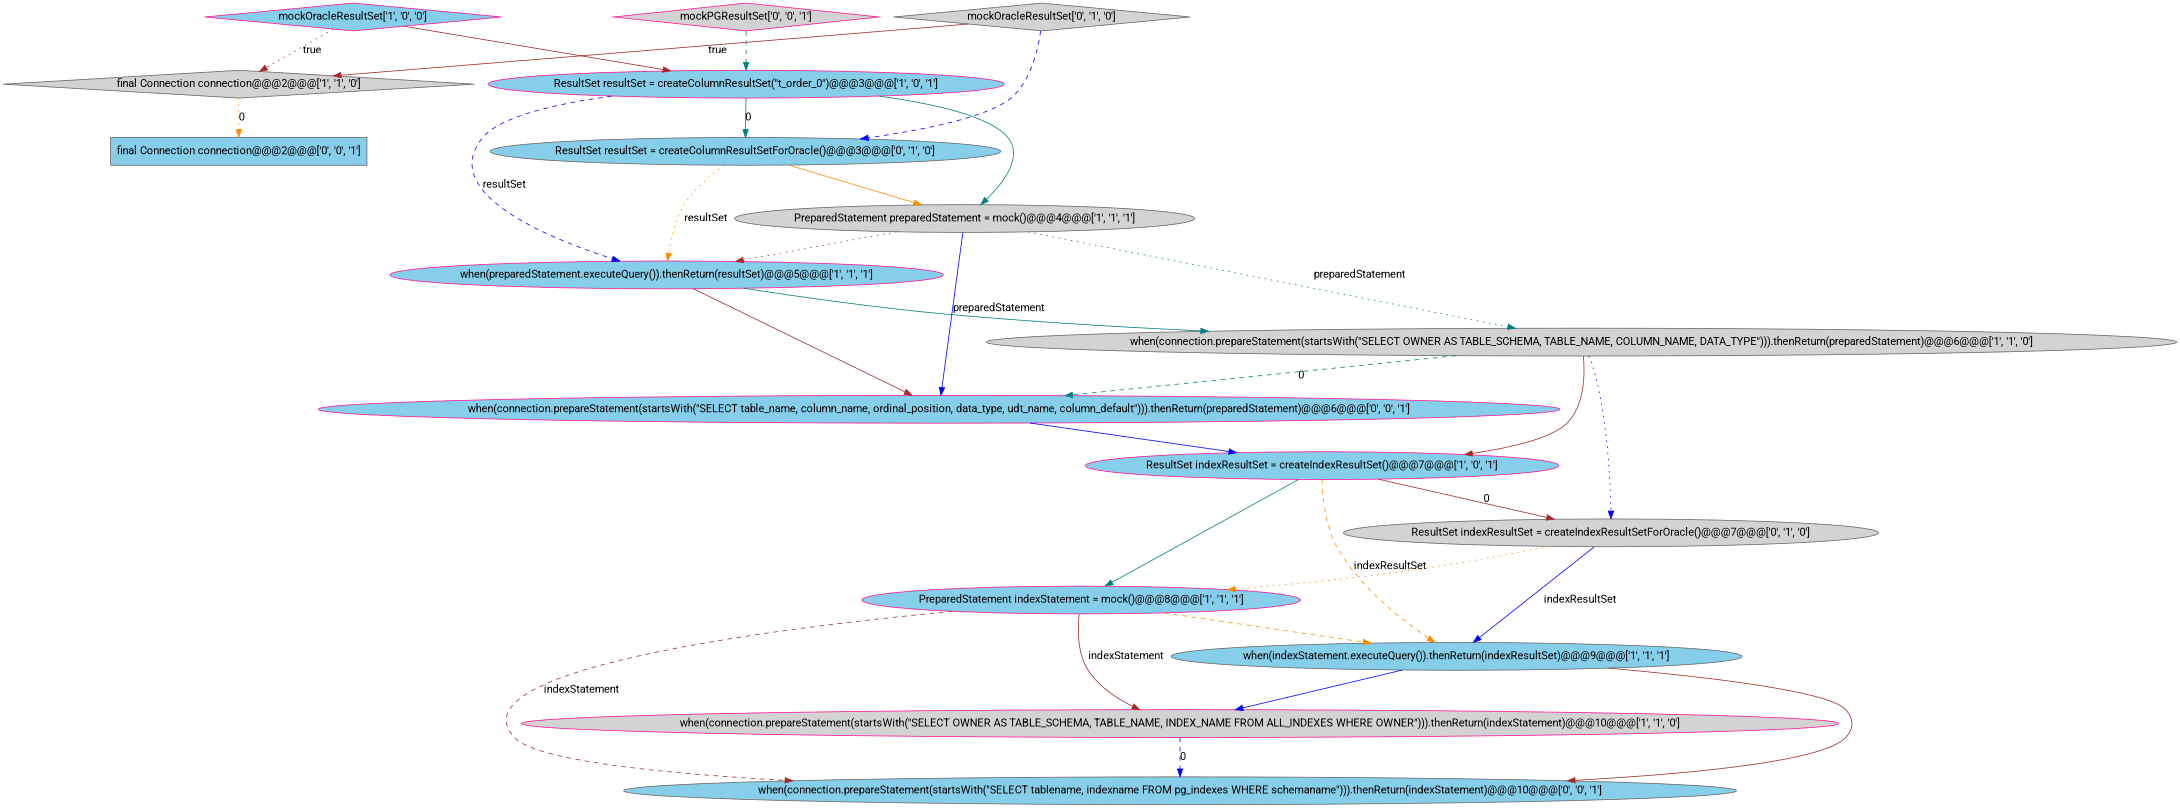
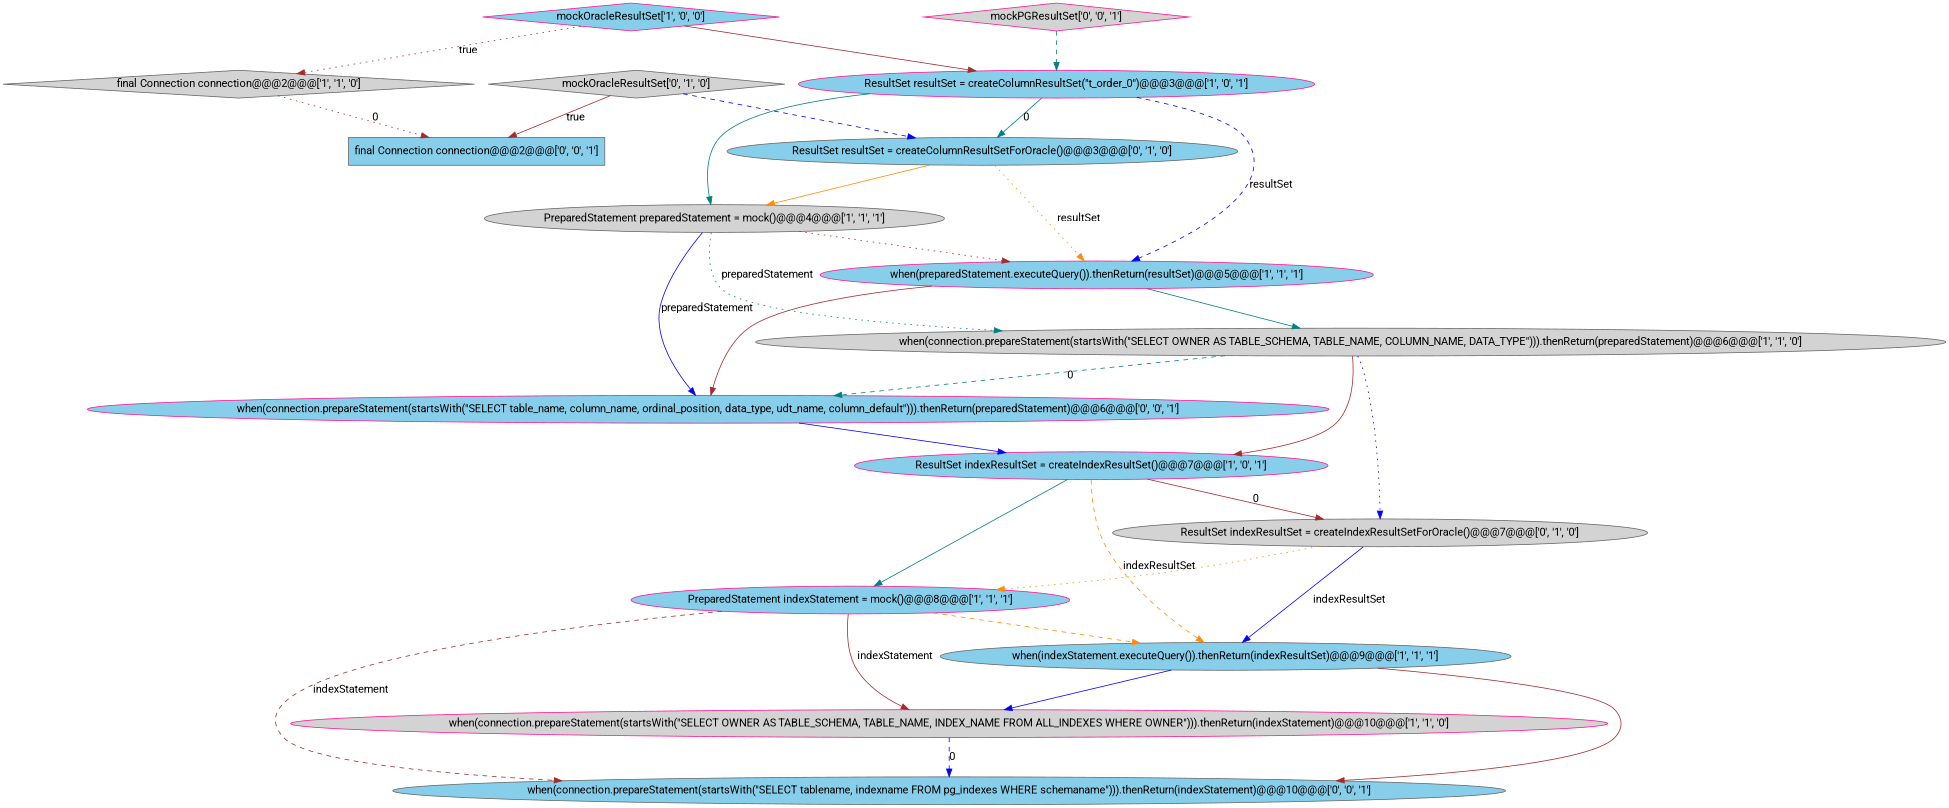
edge "mockOracleResultSet['0', '1', '0']" -> "final Connection connection@@@2@@@['1', '1', '0']": now "mockOracleResultSet['0', '1', '0']" -> "final Connection connection@@@2@@@['0', '0', '1']"
edge "final Connection connection@@@2@@@['1', '1', '0']" -> "final Connection connection@@@2@@@['0', '0', '1']": color darkorange -> brown
